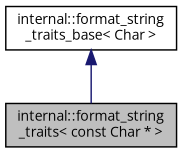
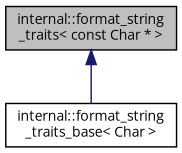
edge "internal::format_string _traits< const Char * >" -> "internal::format_string _traits_base< Char >": reversed
